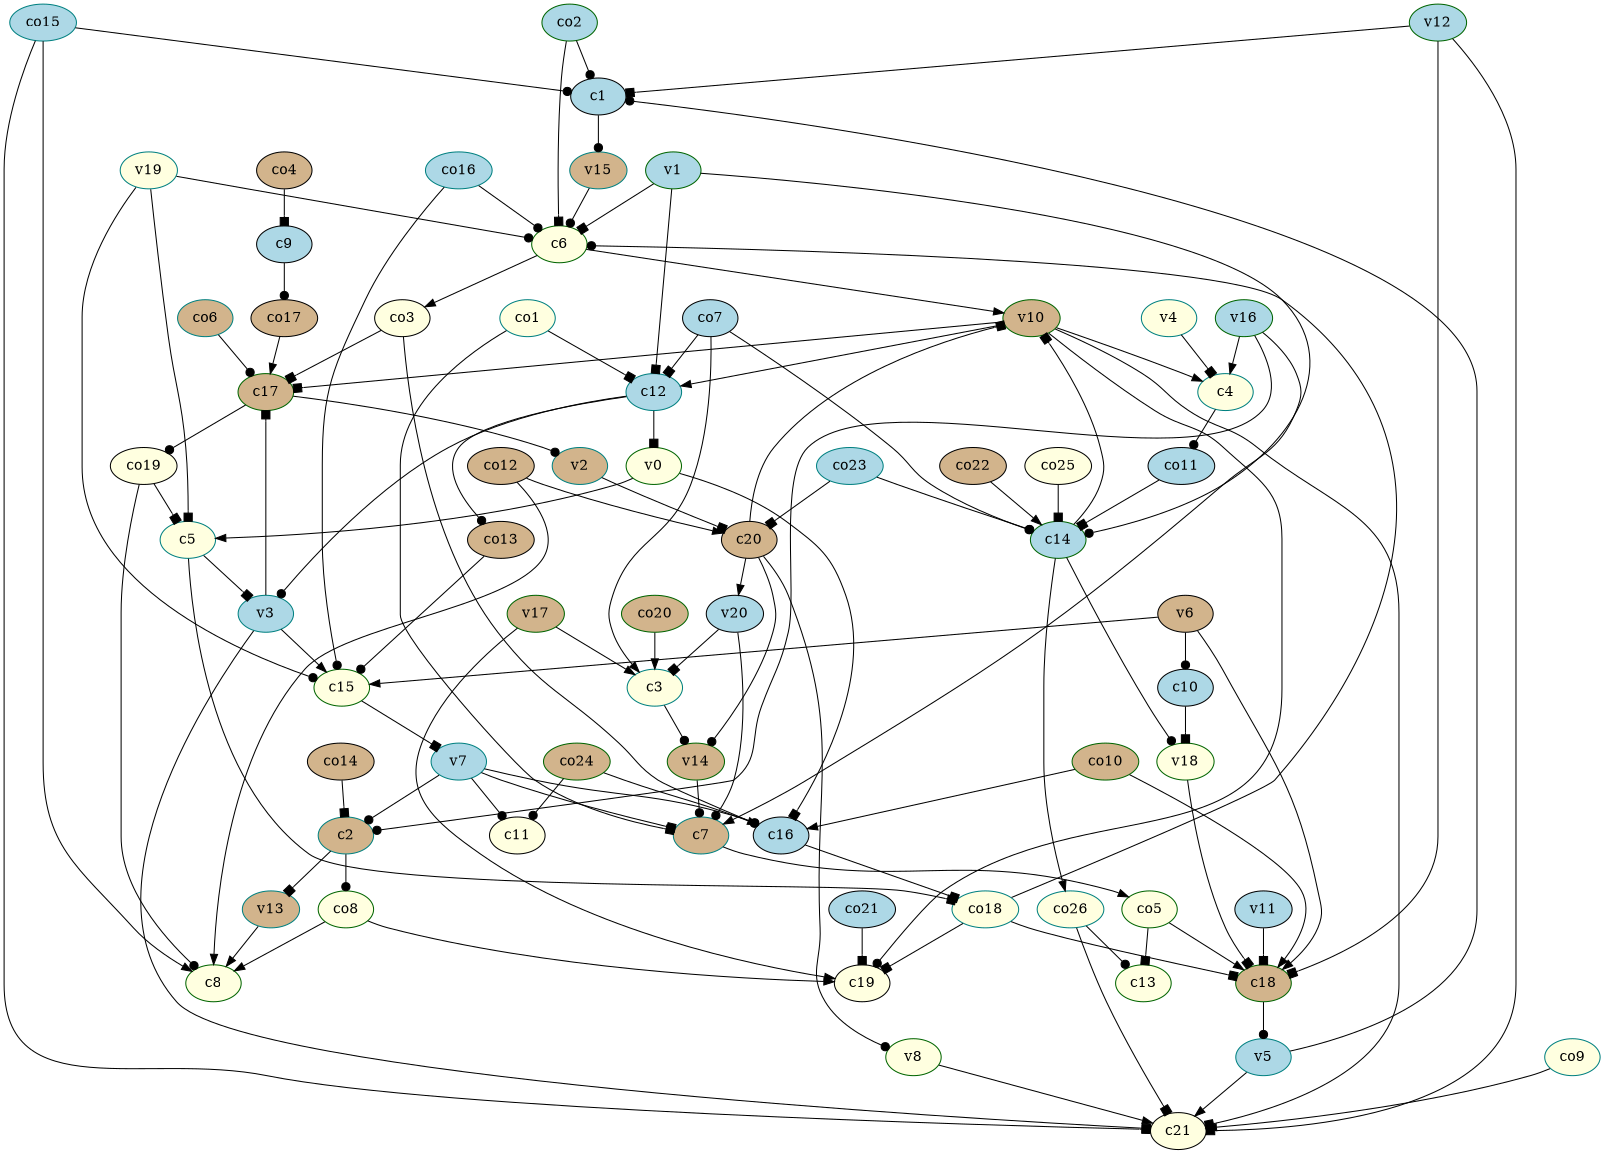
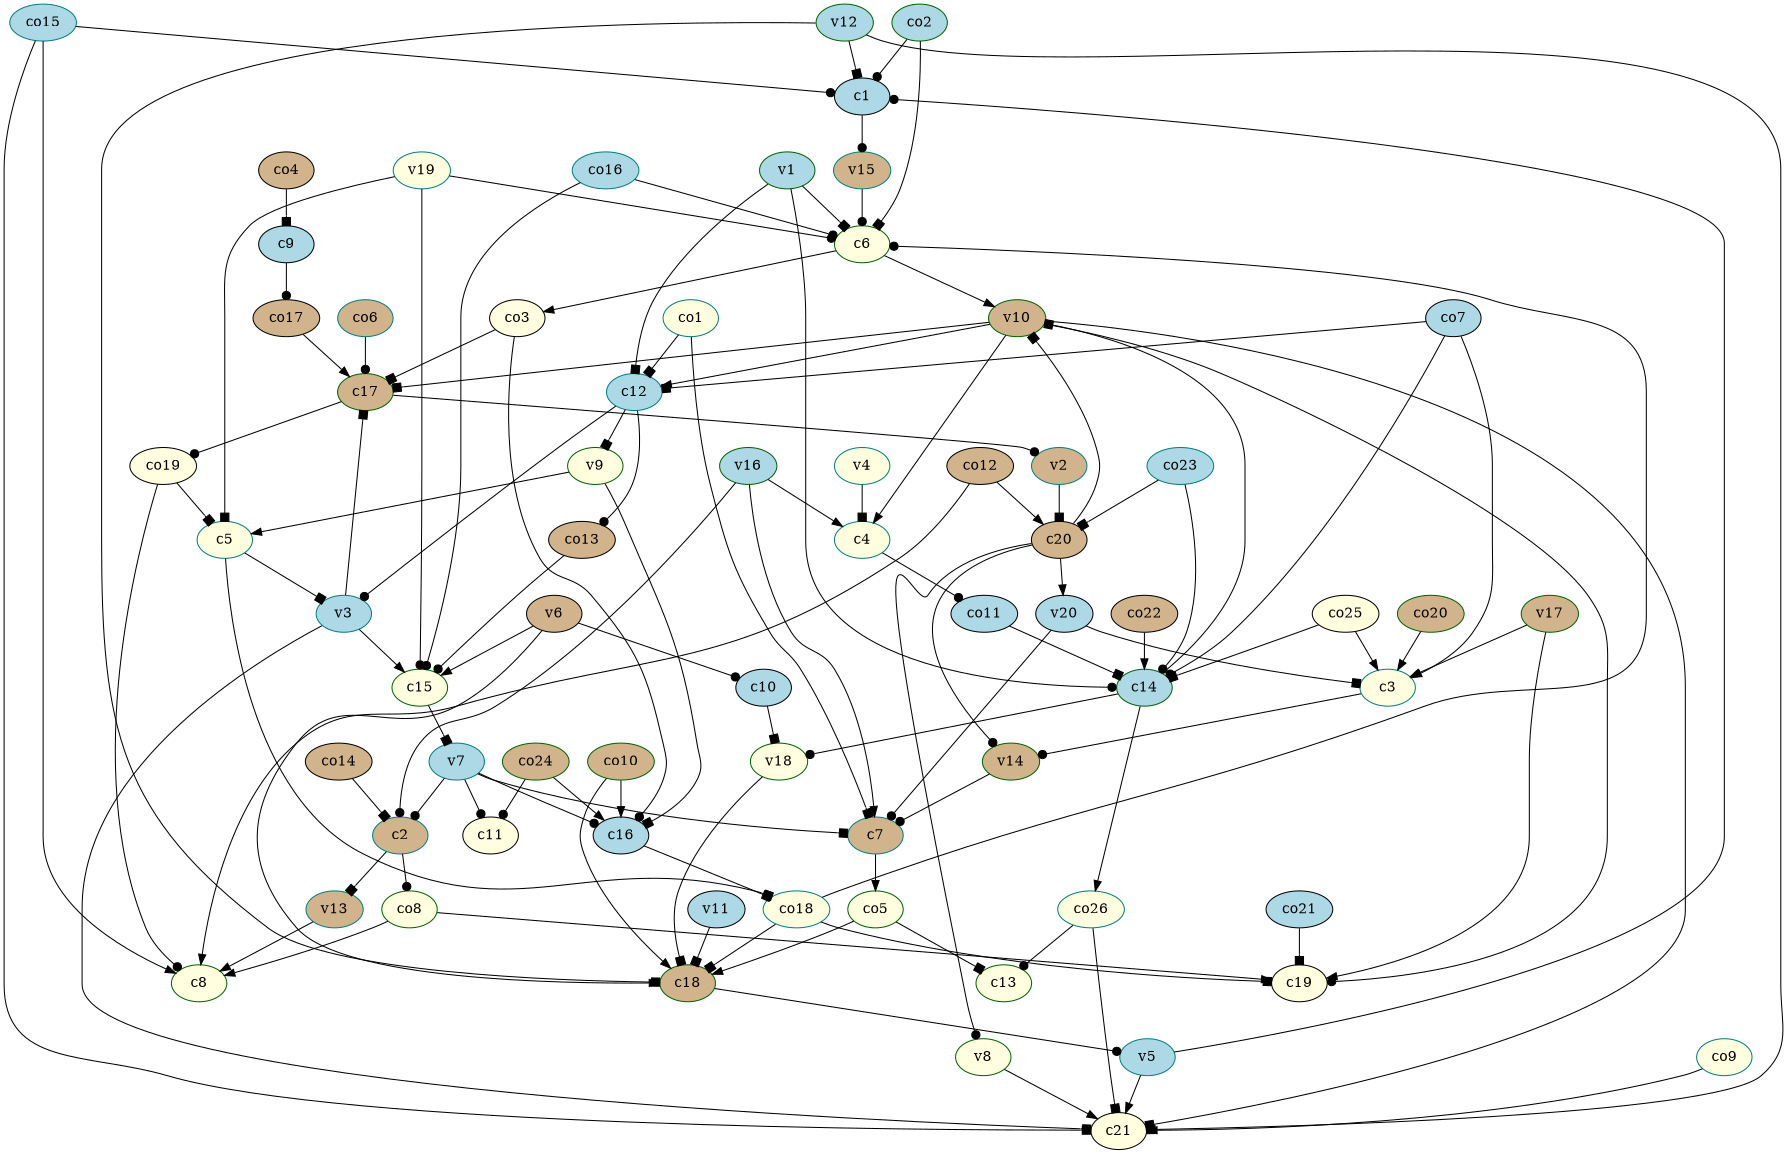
node "v0": label "v0" -> "v9"
edge "co25" -> "c3": added
